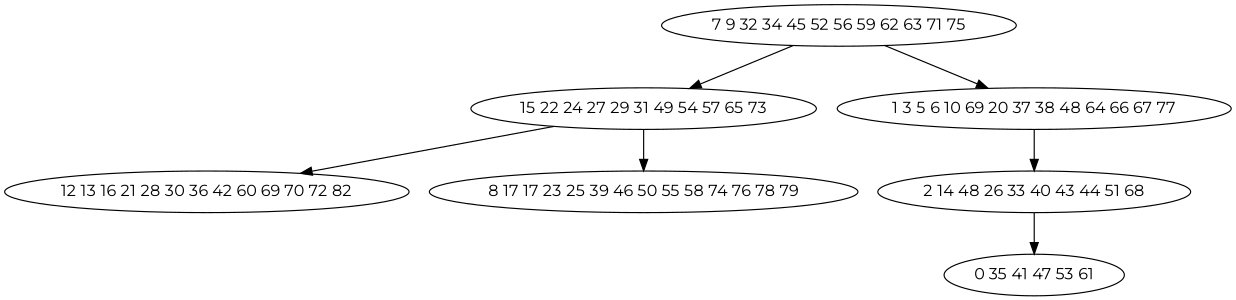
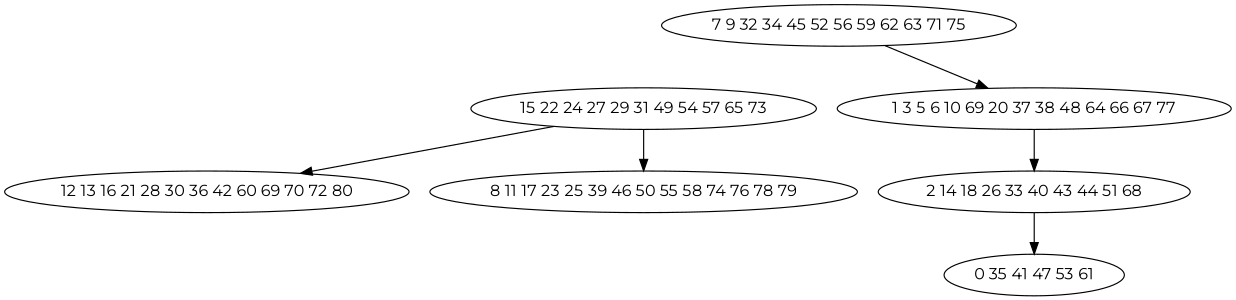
edge "7 9 32 34 45 52 56 59 62 63 71 75" -> "15 22 24 27 29 31 49 54 57 65 73": removed
node "12 13 16 21 28 30 36 42 60 69 70 72 82": label "12 13 16 21 28 30 36 42 60 69 70 72 82" -> "12 13 16 21 28 30 36 42 60 69 70 72 80"
node "8 17 17 23 25 39 46 50 55 58 74 76 78 79": label "8 17 17 23 25 39 46 50 55 58 74 76 78 79" -> "8 11 17 23 25 39 46 50 55 58 74 76 78 79"
node "2 14 48 26 33 40 43 44 51 68": label "2 14 48 26 33 40 43 44 51 68" -> "2 14 18 26 33 40 43 44 51 68"
